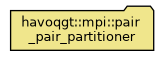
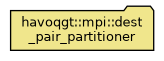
node "havoqgt::mpi::pair _pair_partitioner": label "havoqgt::mpi::pair _pair_partitioner" -> "havoqgt::mpi::dest _pair_partitioner"
